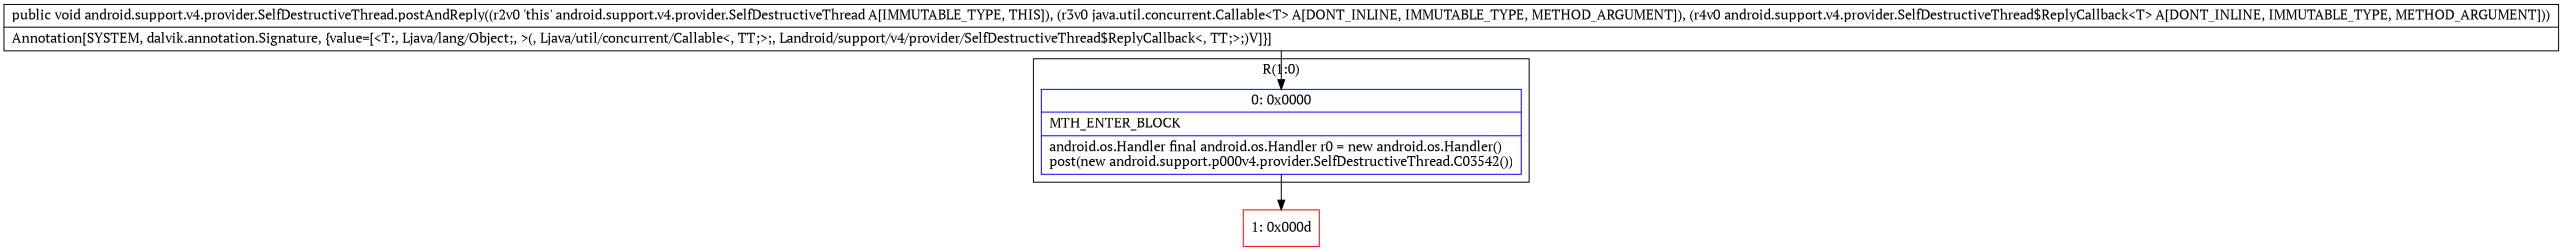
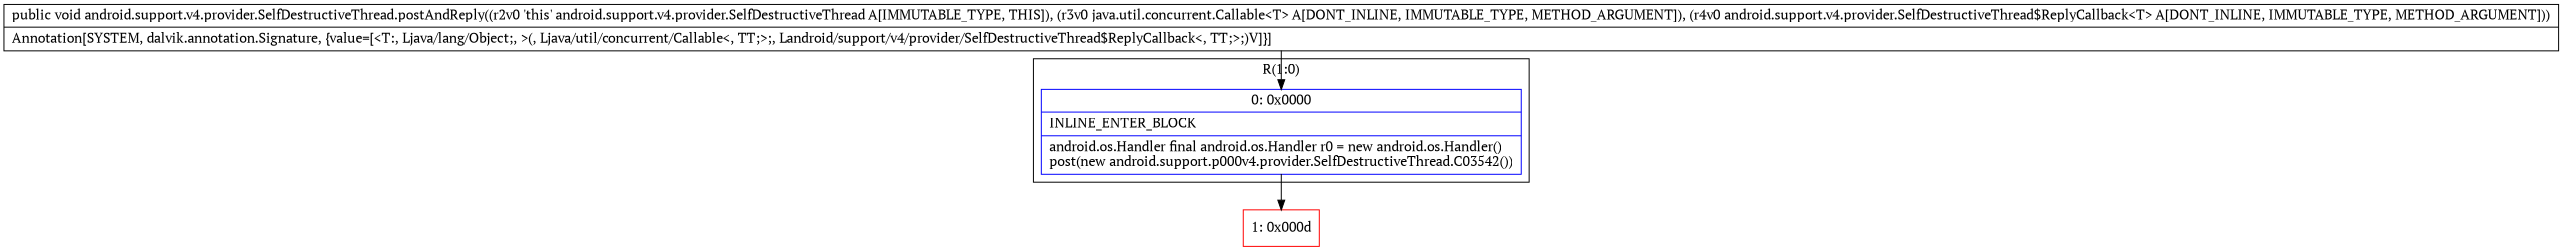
node "0: 0x0000": text "MTH_ENTER_BLOCK" -> "INLINE_ENTER_BLOCK"
